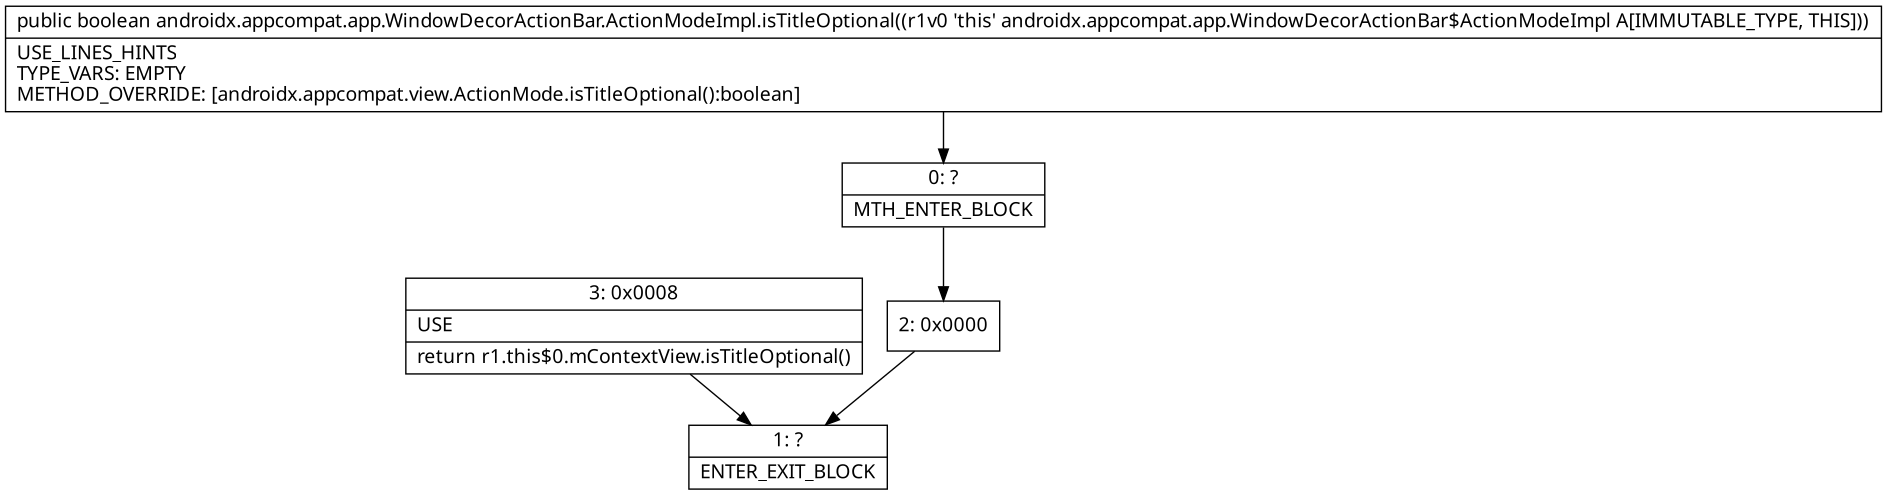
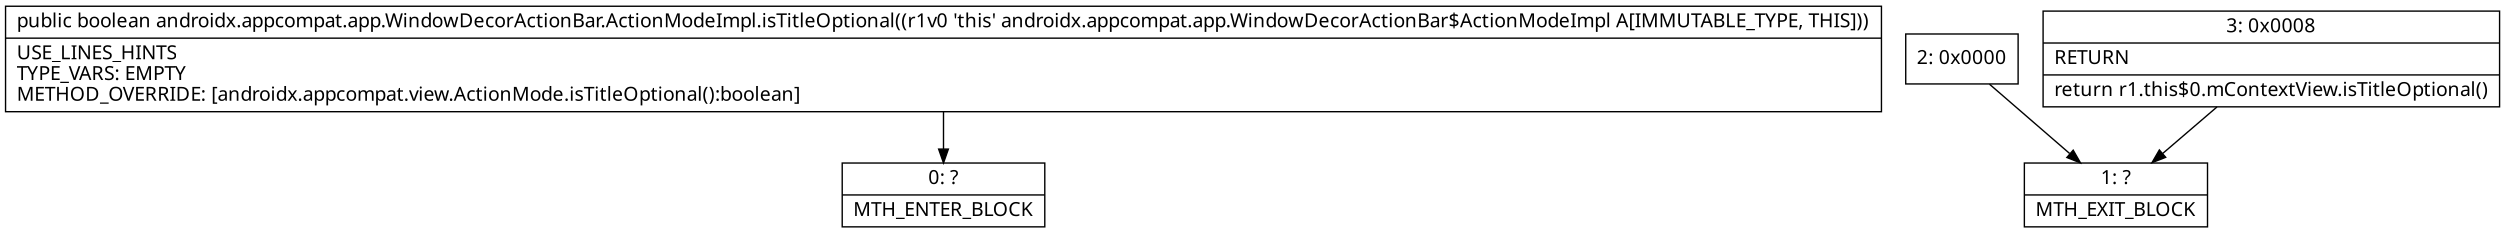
edge "0: ?" -> "2: 0x0000": removed
node "3: 0x0008": text "USE" -> "RETURN"
node "1: ?": text "ENTER_EXIT_BLOCK" -> "MTH_EXIT_BLOCK"
